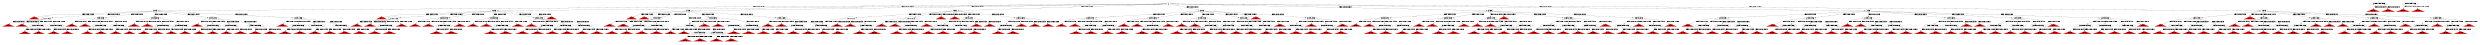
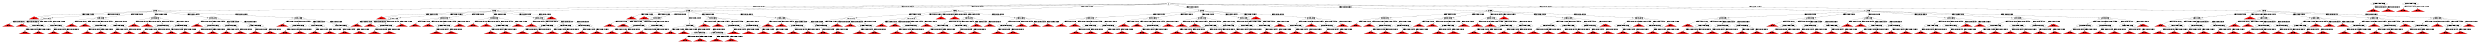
edge "{2: True, 3: False}" -> "{2: True, 4: True}": now "{2: True, 3: False}" -> "{2: True, 3: False, 4: True}"
